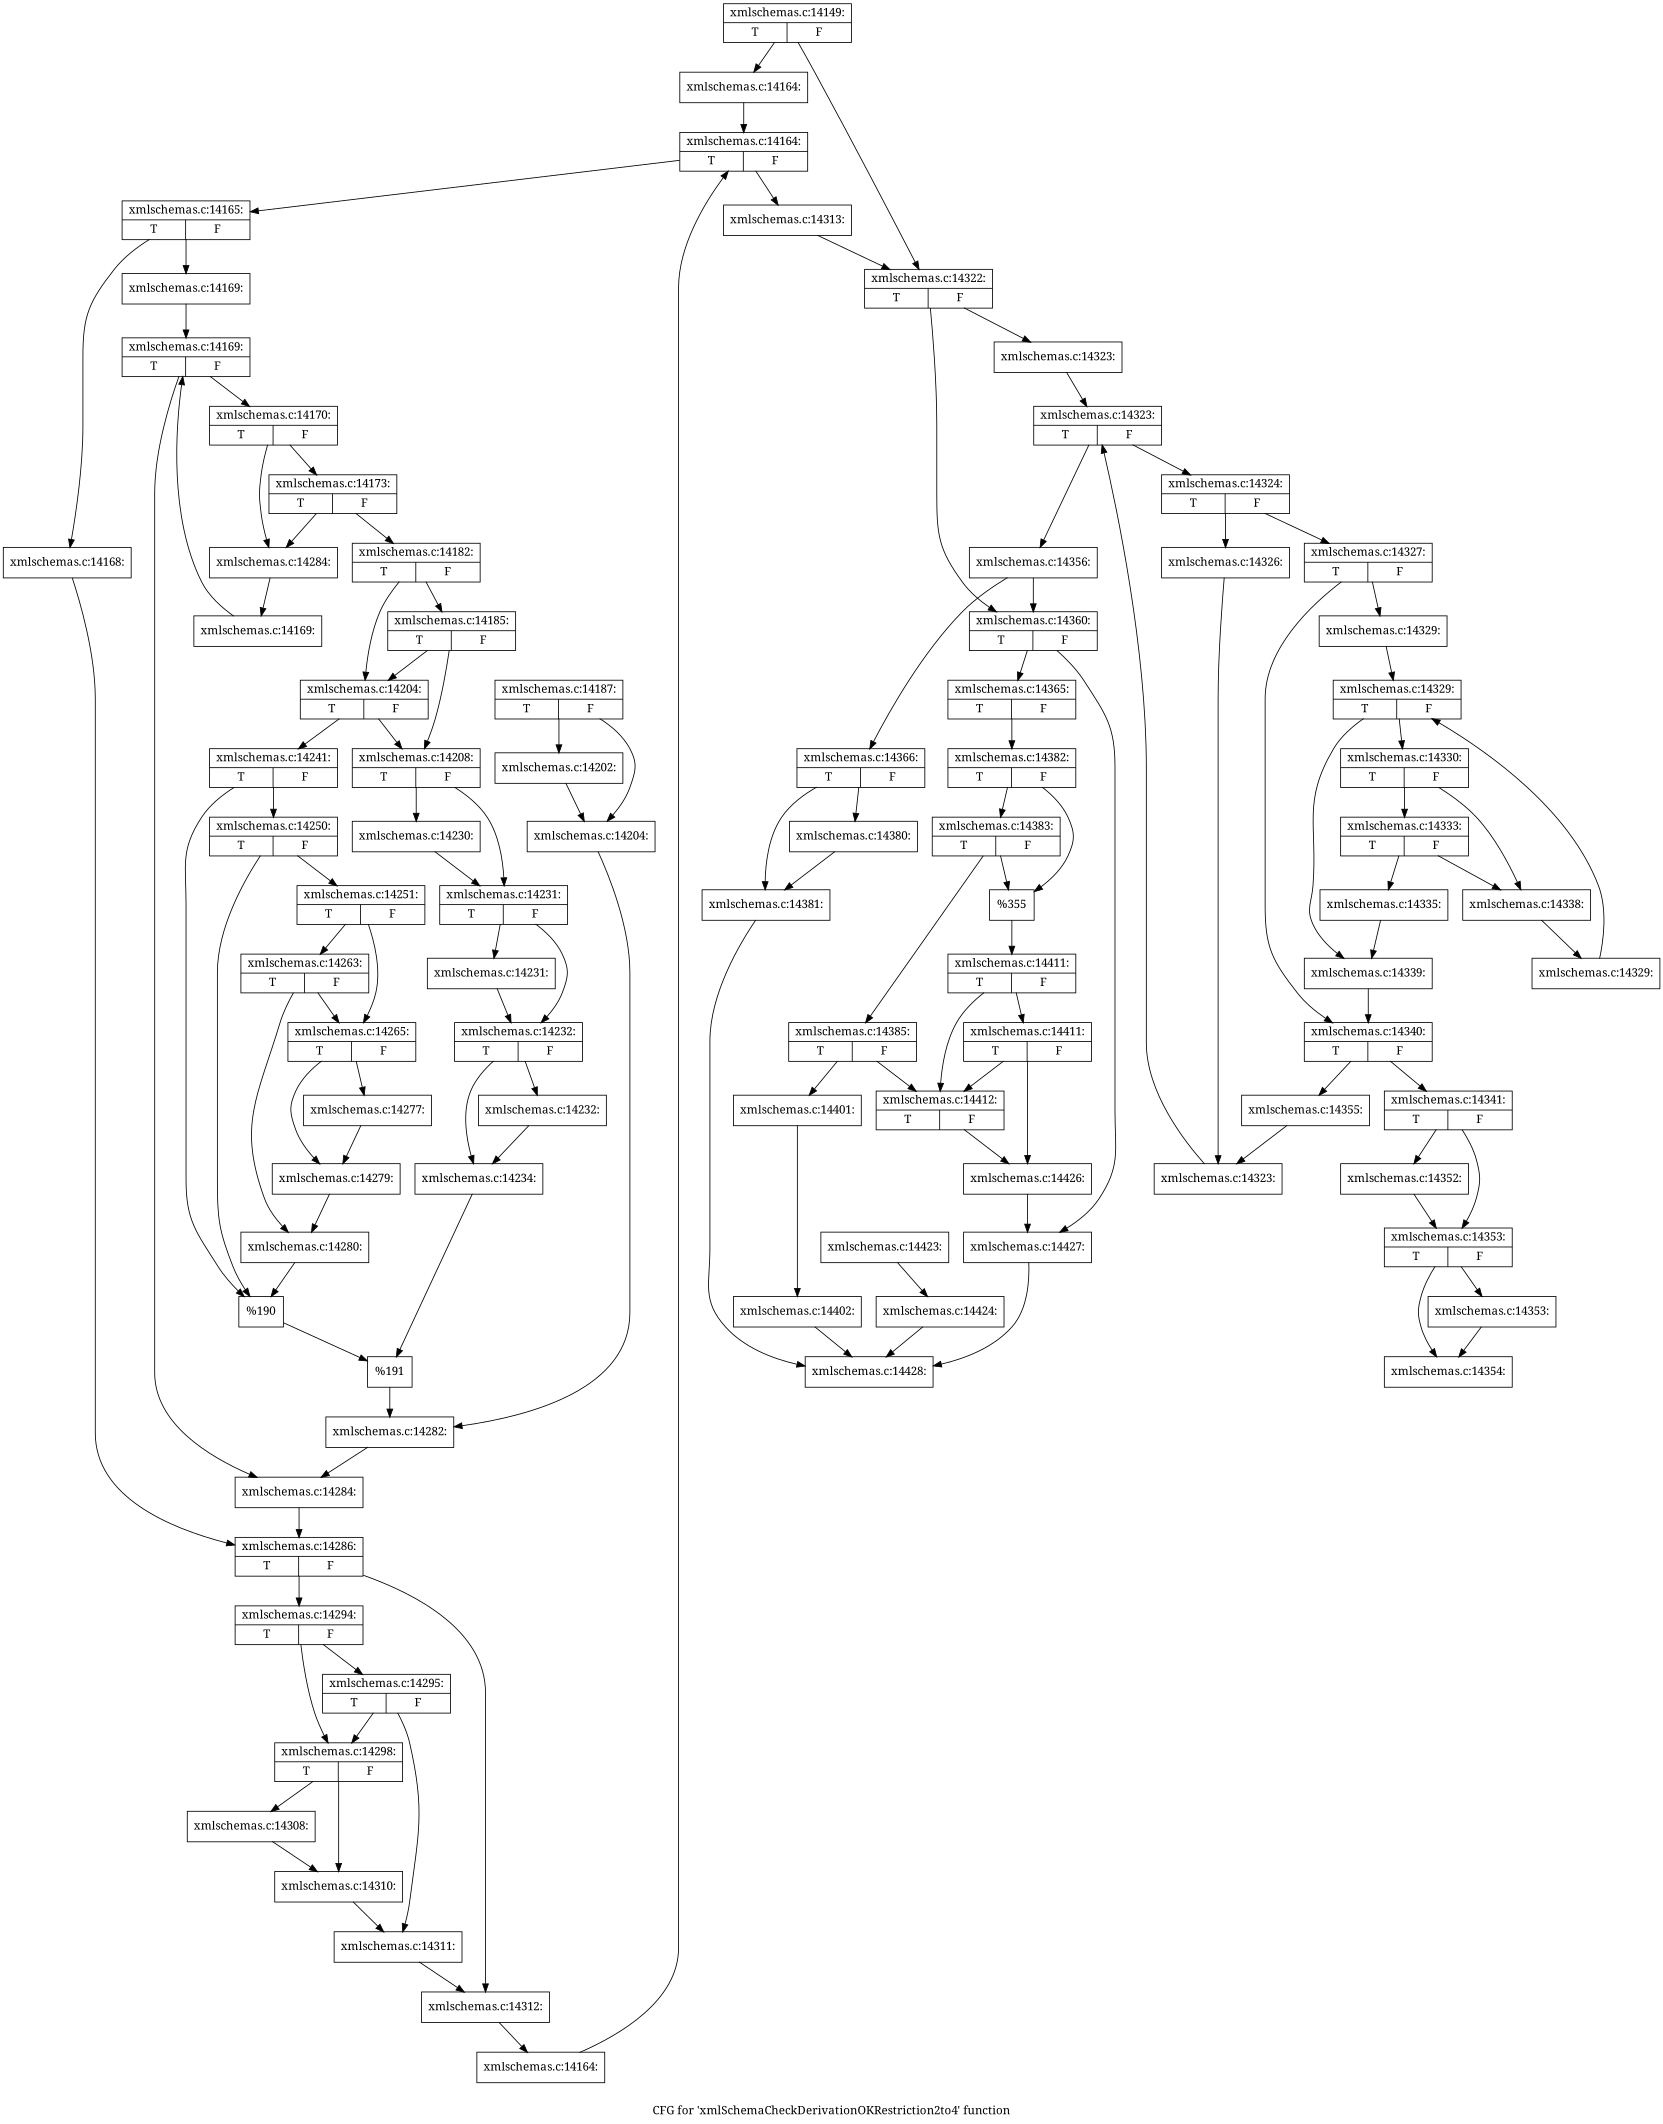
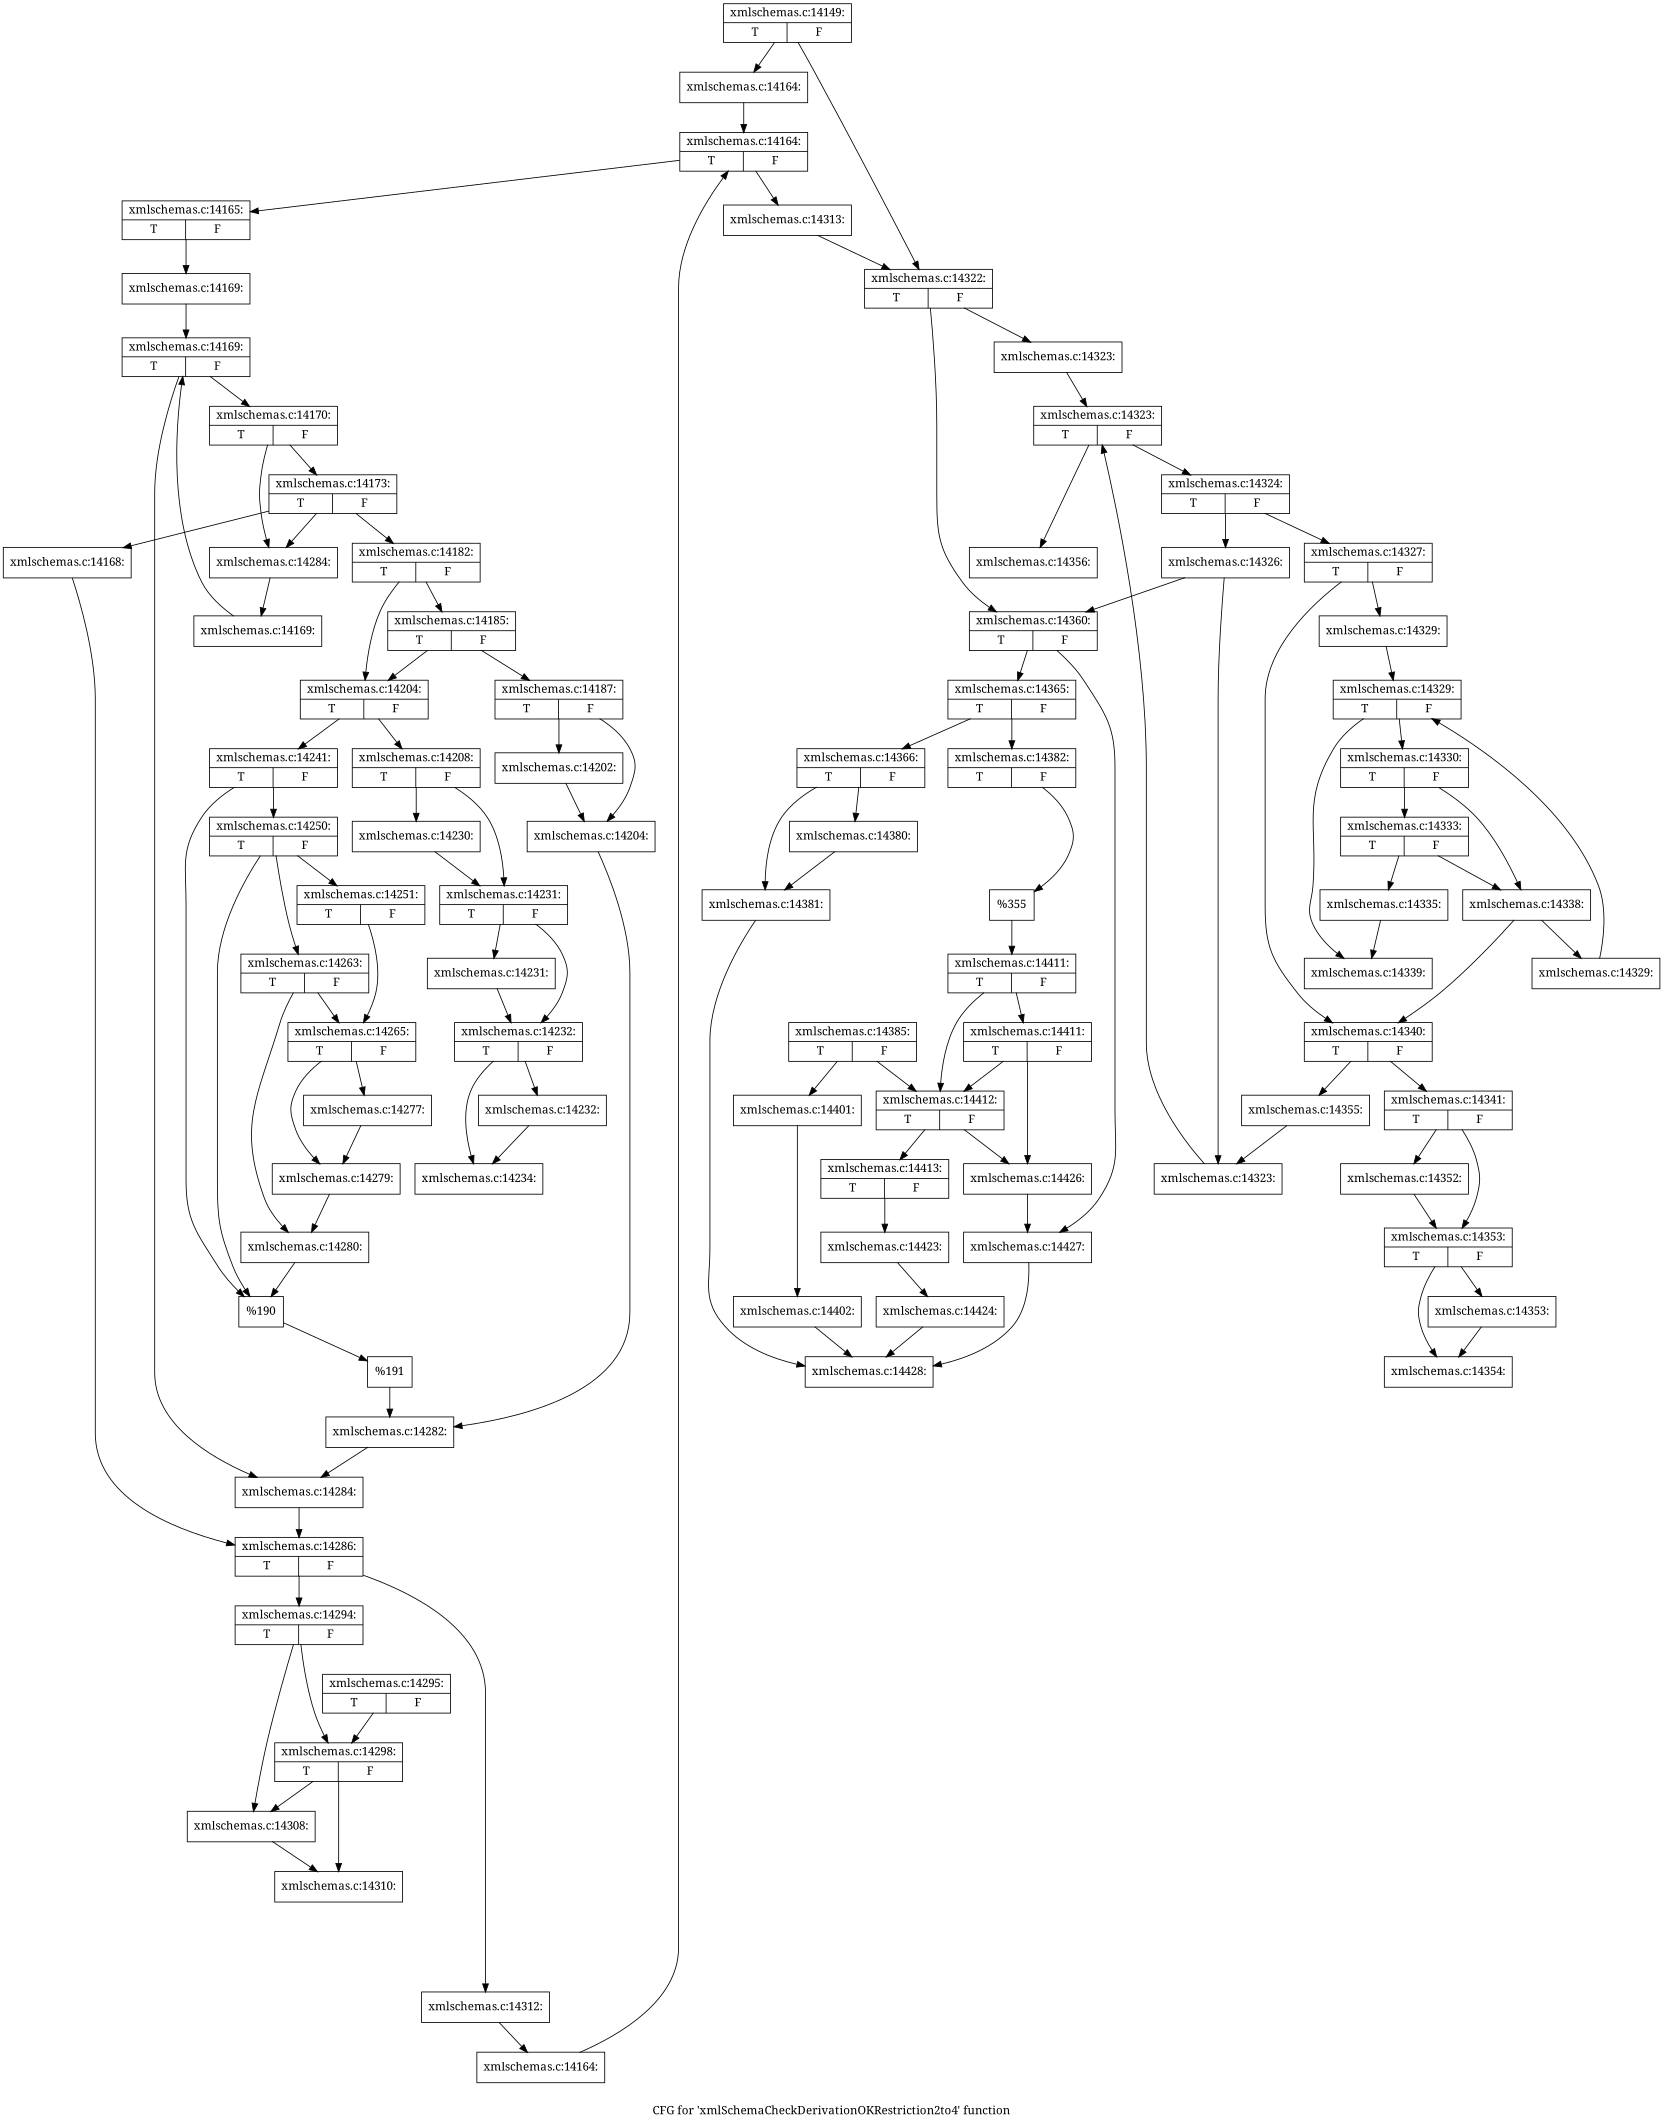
edge "xmlschemas.c:14165:" -> "xmlschemas.c:14168:": now "xmlschemas.c:14173:" -> "xmlschemas.c:14168:"
edge "xmlschemas.c:14356:" -> "xmlschemas.c:14360:": now "xmlschemas.c:14326:" -> "xmlschemas.c:14360:"
edge "xmlschemas.c:14356:" -> "xmlschemas.c:14366:": now "xmlschemas.c:14365:" -> "xmlschemas.c:14366:"
edge "xmlschemas.c:14185:" -> "xmlschemas.c:14208:": now "xmlschemas.c:14185:" -> "xmlschemas.c:14187:"
node "xmlschemas.c:14383:": removed
edge "xmlschemas.c:14251:" -> "xmlschemas.c:14263:": now "xmlschemas.c:14250:" -> "xmlschemas.c:14263:"
edge "xmlschemas.c:14339:" -> "xmlschemas.c:14340:": now "xmlschemas.c:14338:" -> "xmlschemas.c:14340:"
node "xmlschemas.c:14413:": added
edge "xmlschemas.c:14234:" -> "%191": removed
edge "xmlschemas.c:14294:" -> "xmlschemas.c:14295:": now "xmlschemas.c:14294:" -> "xmlschemas.c:14308:"
node "xmlschemas.c:14311:": removed
